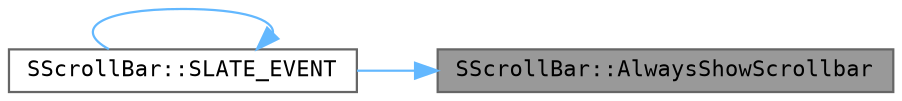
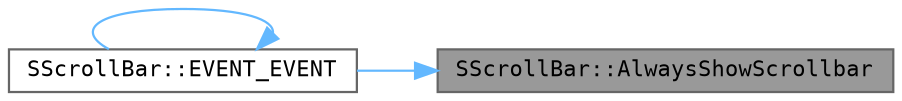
node "SScrollBar::SLATE_EVENT": label "SScrollBar::SLATE_EVENT" -> "SScrollBar::EVENT_EVENT"
